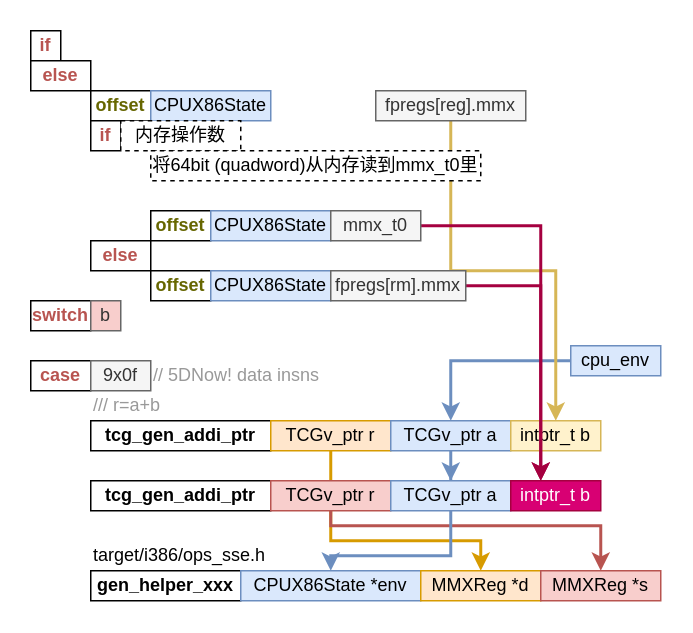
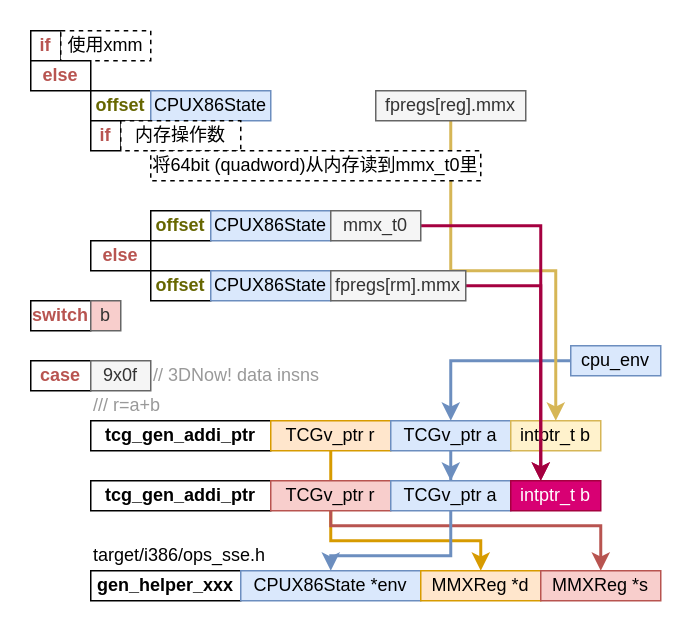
node "使用xmm": added
node "// 5DNow! data insns": label "// 5DNow! data insns" -> "// 3DNow! data insns"
